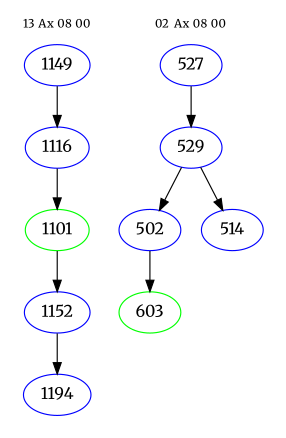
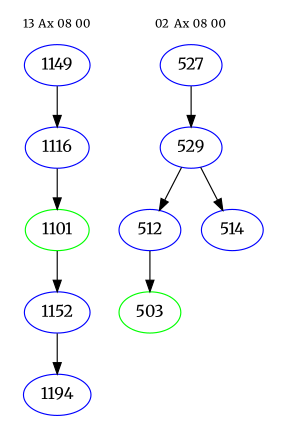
node "502": label "502" -> "512"
node "603": label "603" -> "503"
